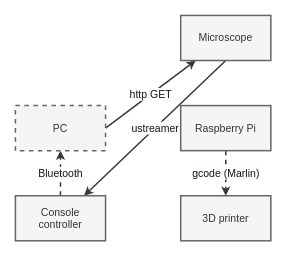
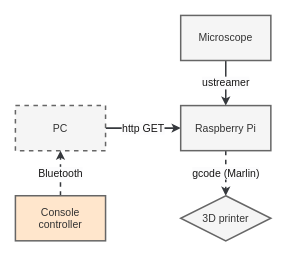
edge "PC" -> "Microscope": now "PC" -> "Raspberry Pi"
edge "Microscope" -> "Console controller": now "Microscope" -> "Raspberry Pi"
node "Console controller": fillcolor #f5f5f5 -> #ffe6cc
node "3D printer": shape rectangle -> diamond
